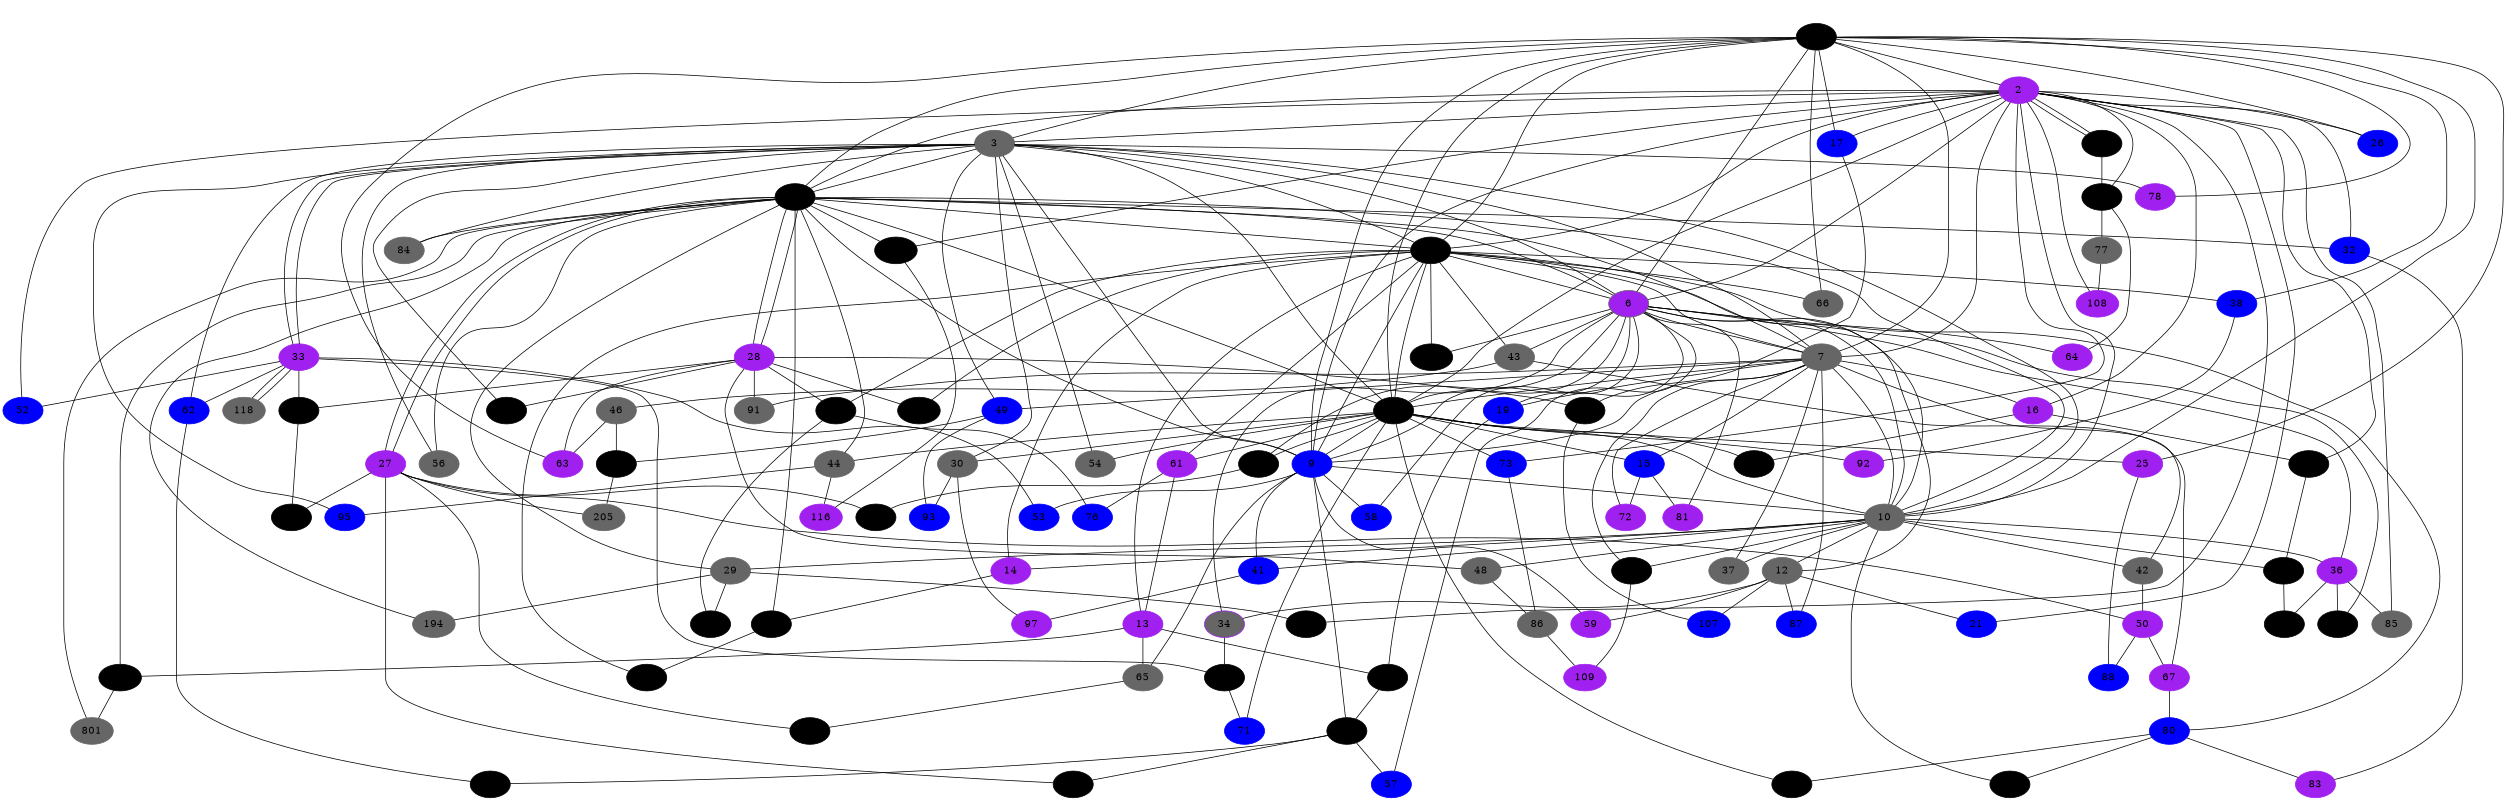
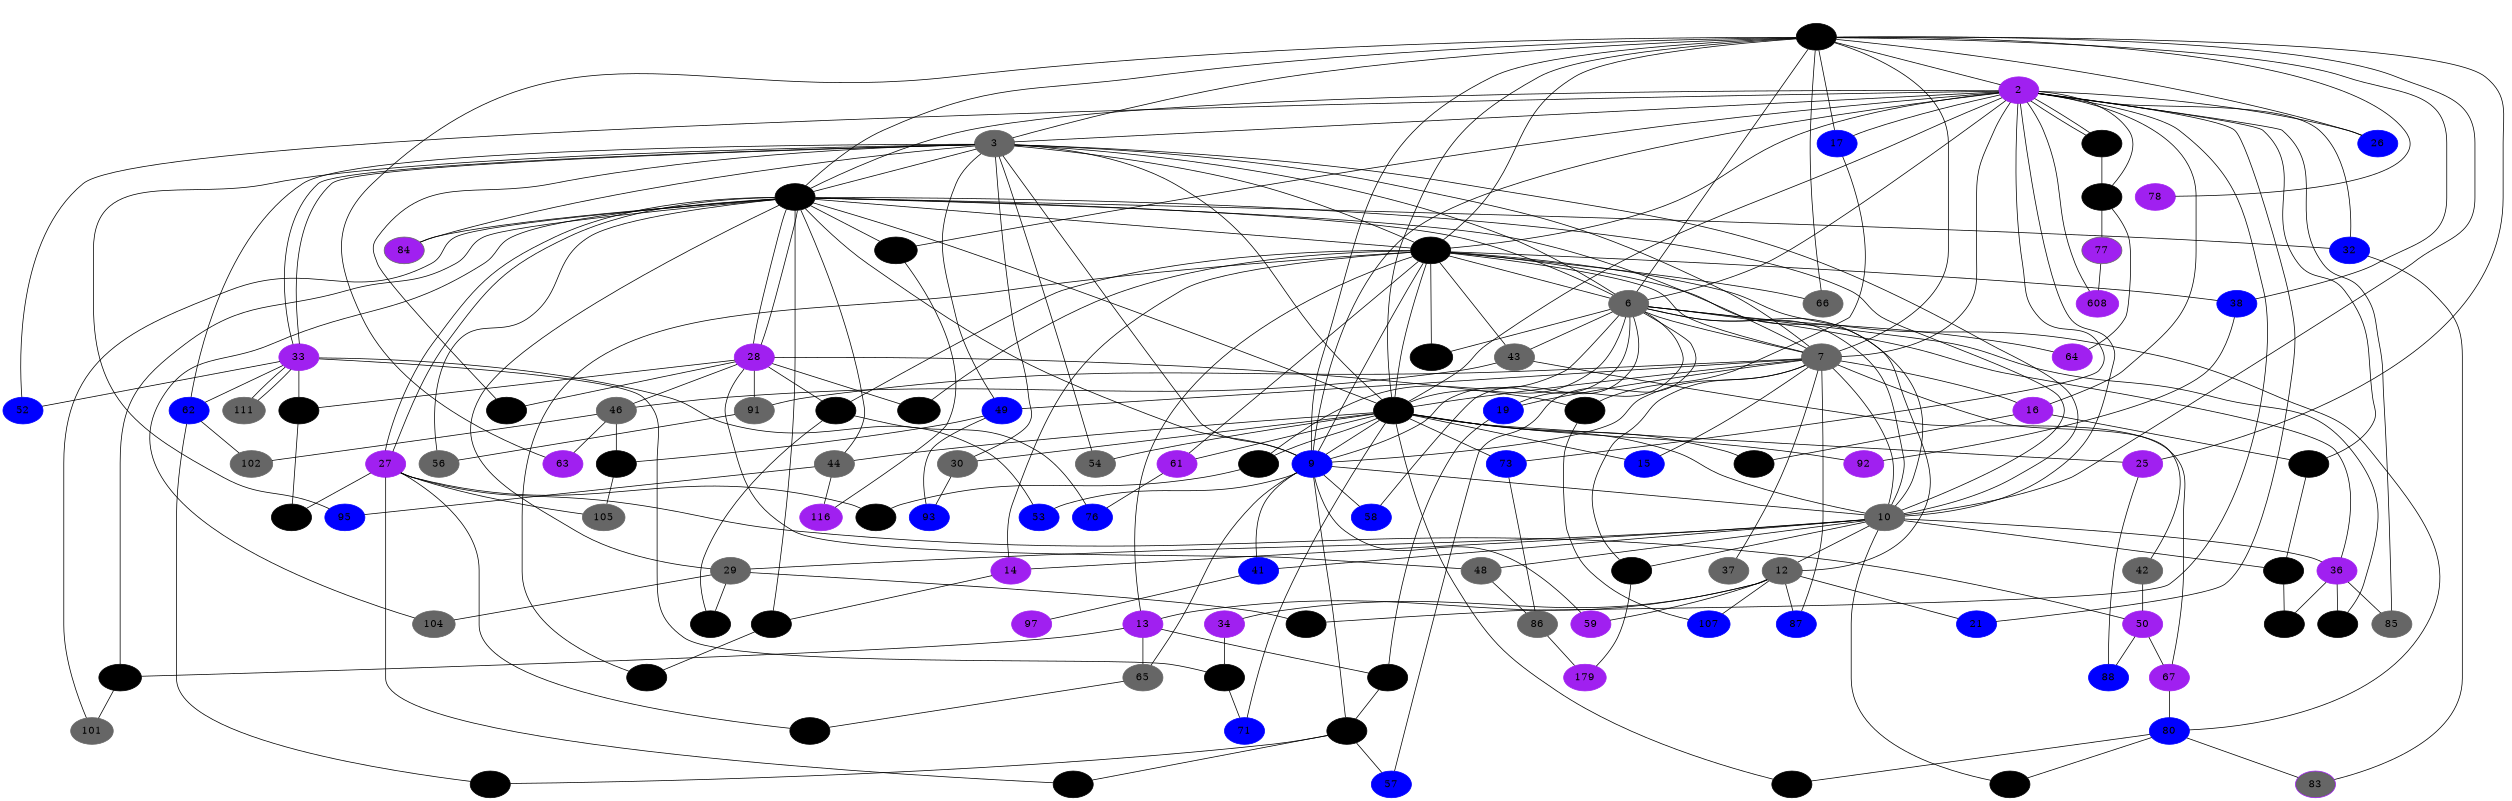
edge "3" -- "78": removed
edge "3" -- "56": now "91" -- "56"
node "84": fillcolor gray40 -> purple
node "77": fillcolor gray40 -> purple
node "6": fillcolor purple -> gray40
node "108": label "108" -> "608"
edge "28" -- "63": now "28" -- "46"
edge "6" -- "34": removed
node "118": label "118" -> "111"
node "102": added
node "205": label "205" -> "105"
node "72": removed
node "81": removed
edge "61" -- "13": now "12" -- "13"
edge "10" -- "37": removed
edge "10" -- "42": removed
edge "30" -- "97": removed
node "194": label "194" -> "104"
node "34": fillcolor gray40 -> purple
node "109": label "109" -> "179"
node "801": label "801" -> "101"
node "83": fillcolor purple -> gray40
